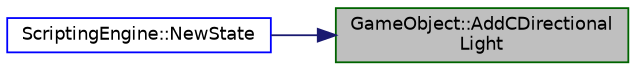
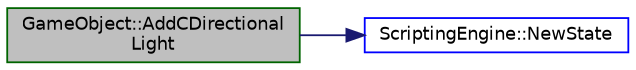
edge "ScriptingEngine::NewState" -> "GameObject::AddCDirectional Light": reversed
